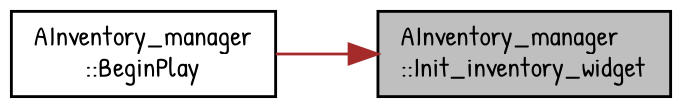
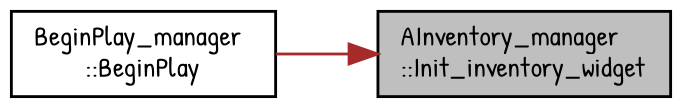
node "AInventory_manager ::BeginPlay": label "AInventory_manager ::BeginPlay" -> "BeginPlay_manager ::BeginPlay"
